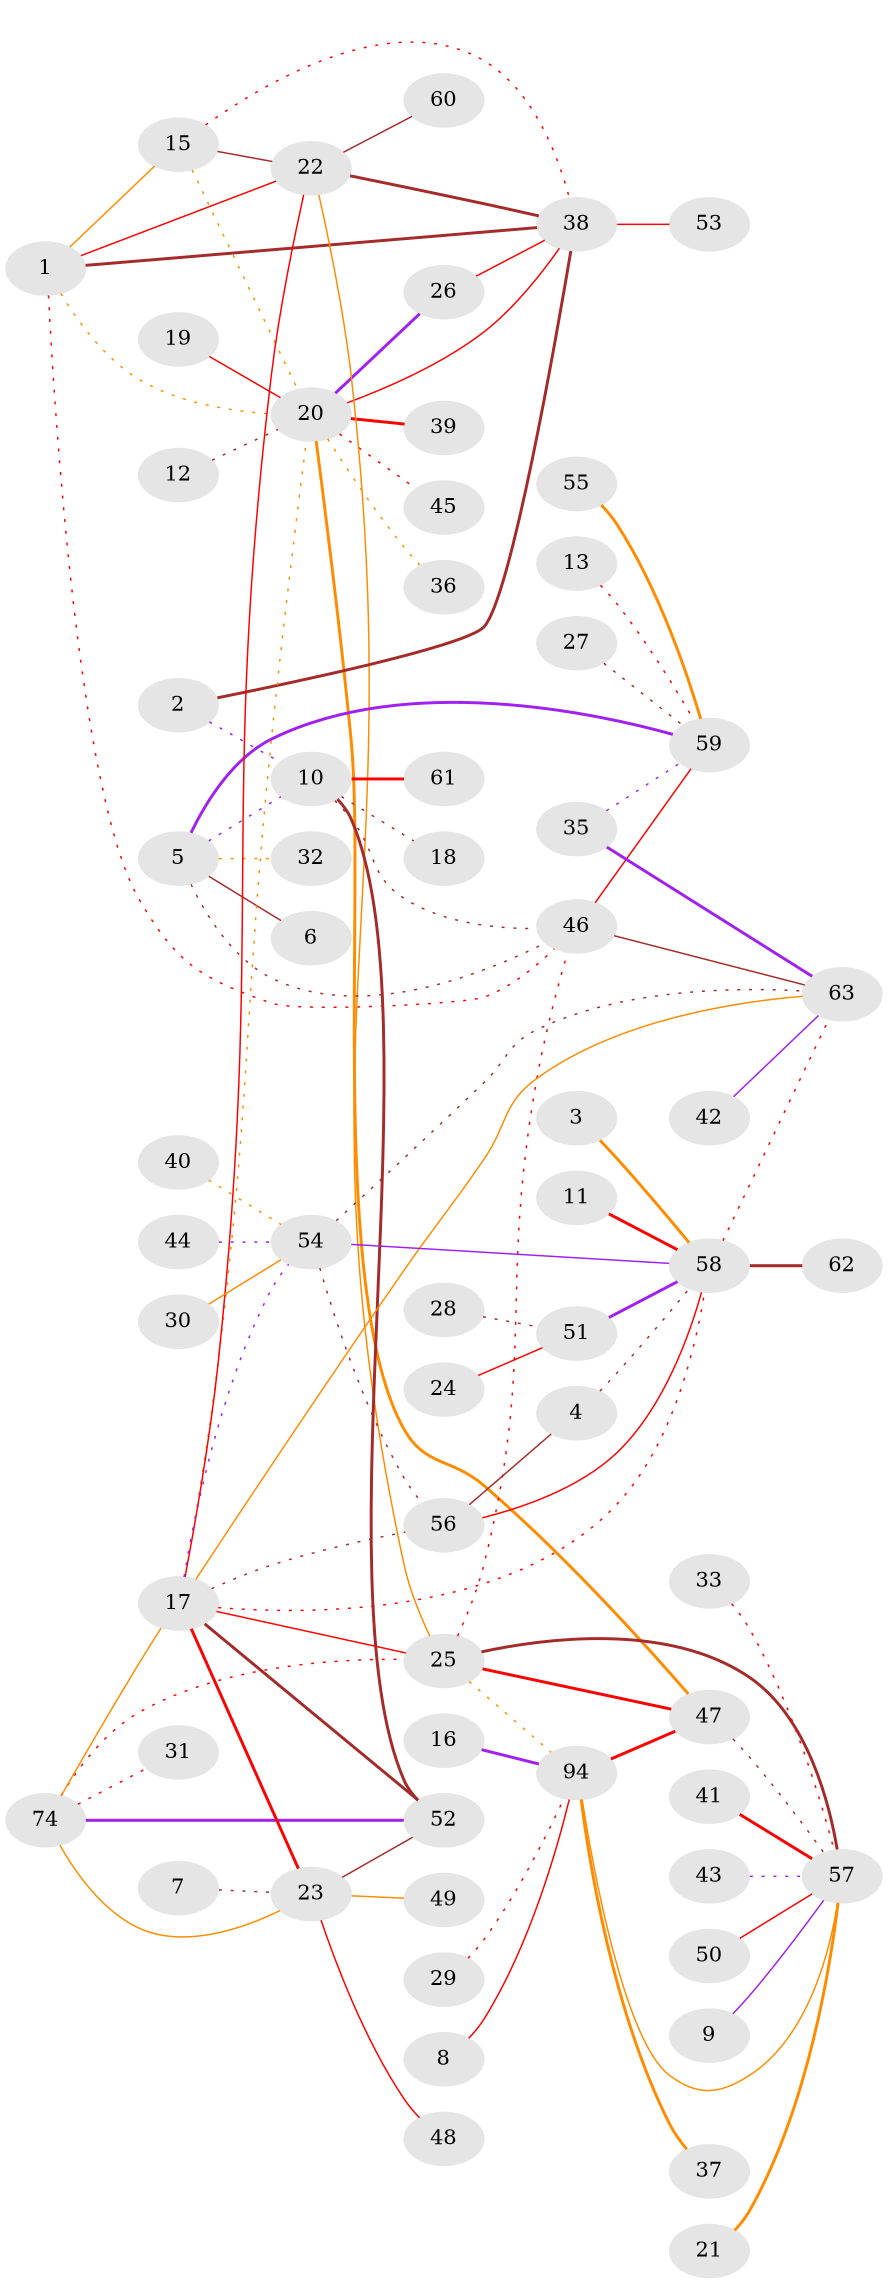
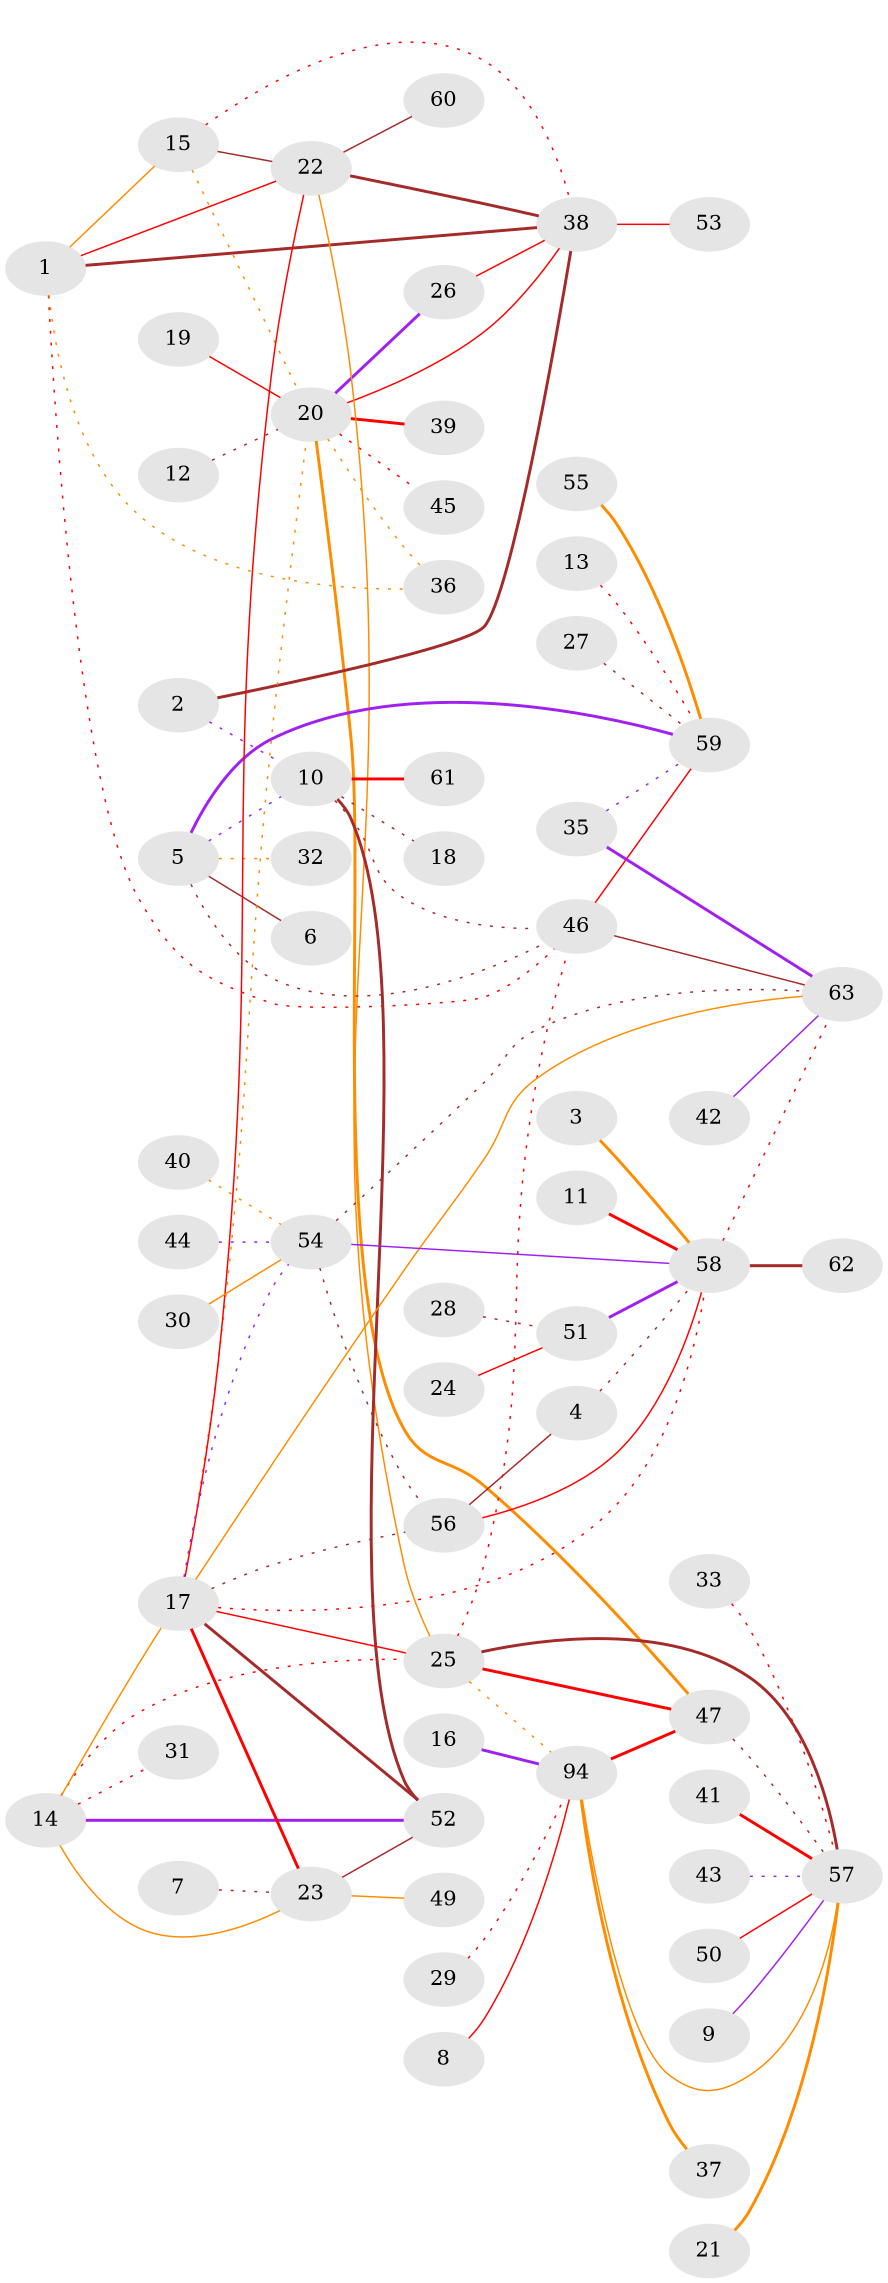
edge "1" -- "20": now "1" -- "36"
node "74": label "74" -> "14"
node "48": removed
